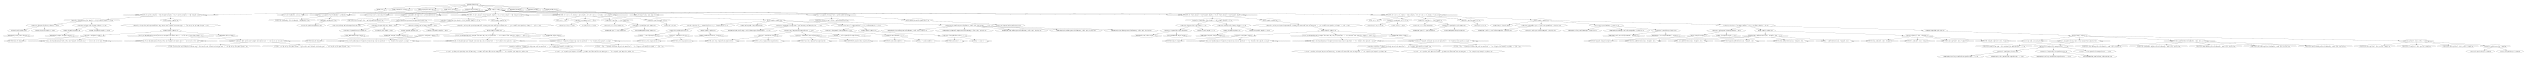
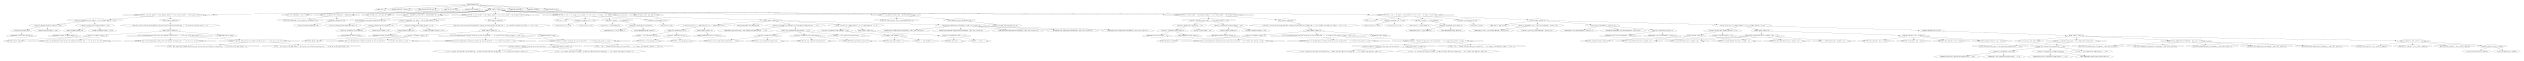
node "(IDENTIFIER,dirs,String[] dirs = getIncludedDirectories())": removed
